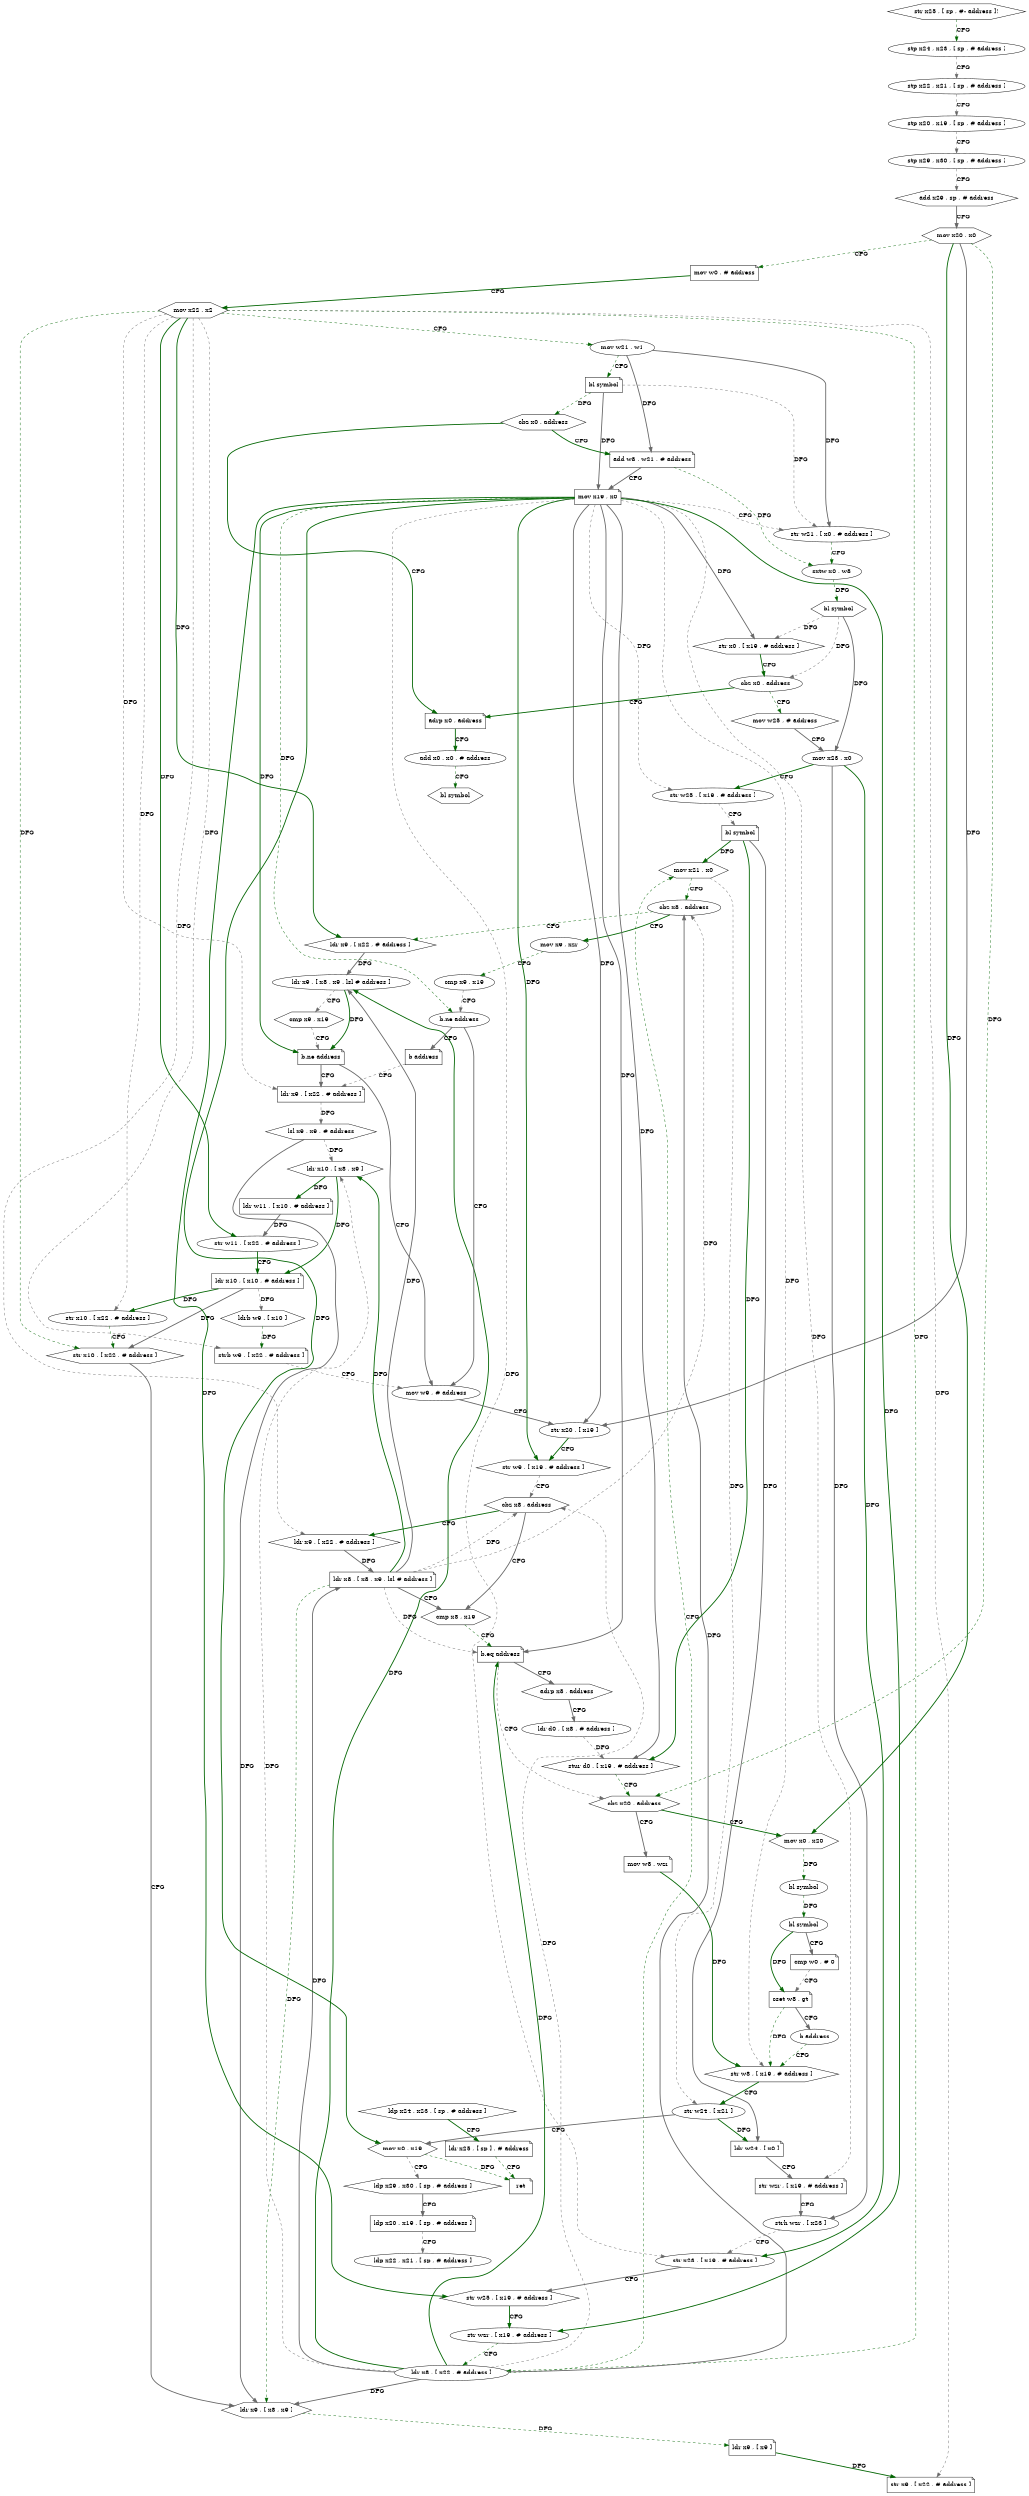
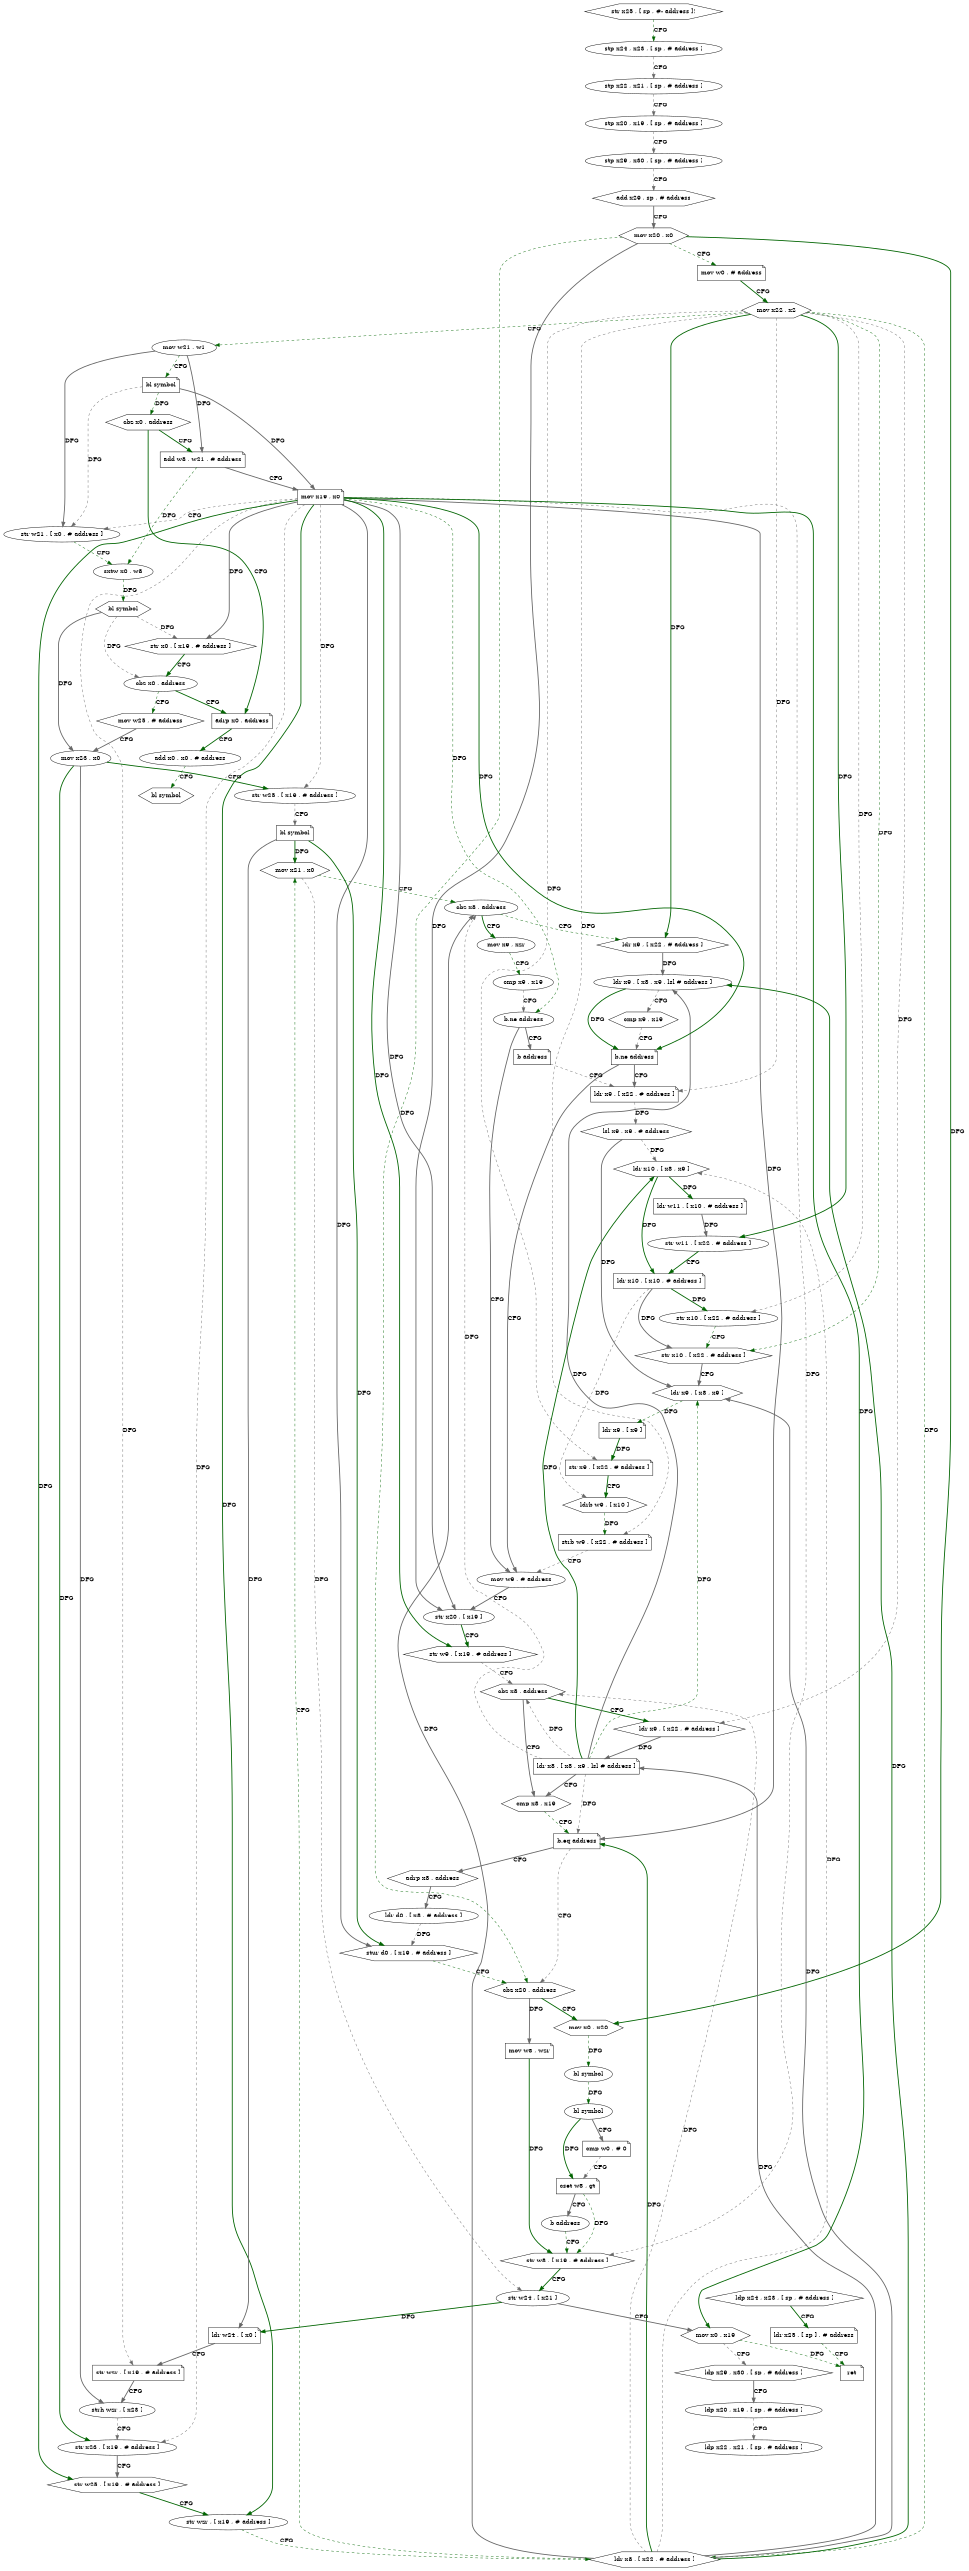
edge "str x9 , [ x22 , # address ]" -> "ldrb w9 , [ x10 ]": added, label "CFG"
edge "cbz x20 , address" -> "mov w8 , wzr": label "CFG" -> "DFG"
node "ldp x20 , x19 , [ sp , # address ]": shape note -> ellipse
node "ldr x8 , [ x22 , # address ]": shape ellipse -> hexagon
